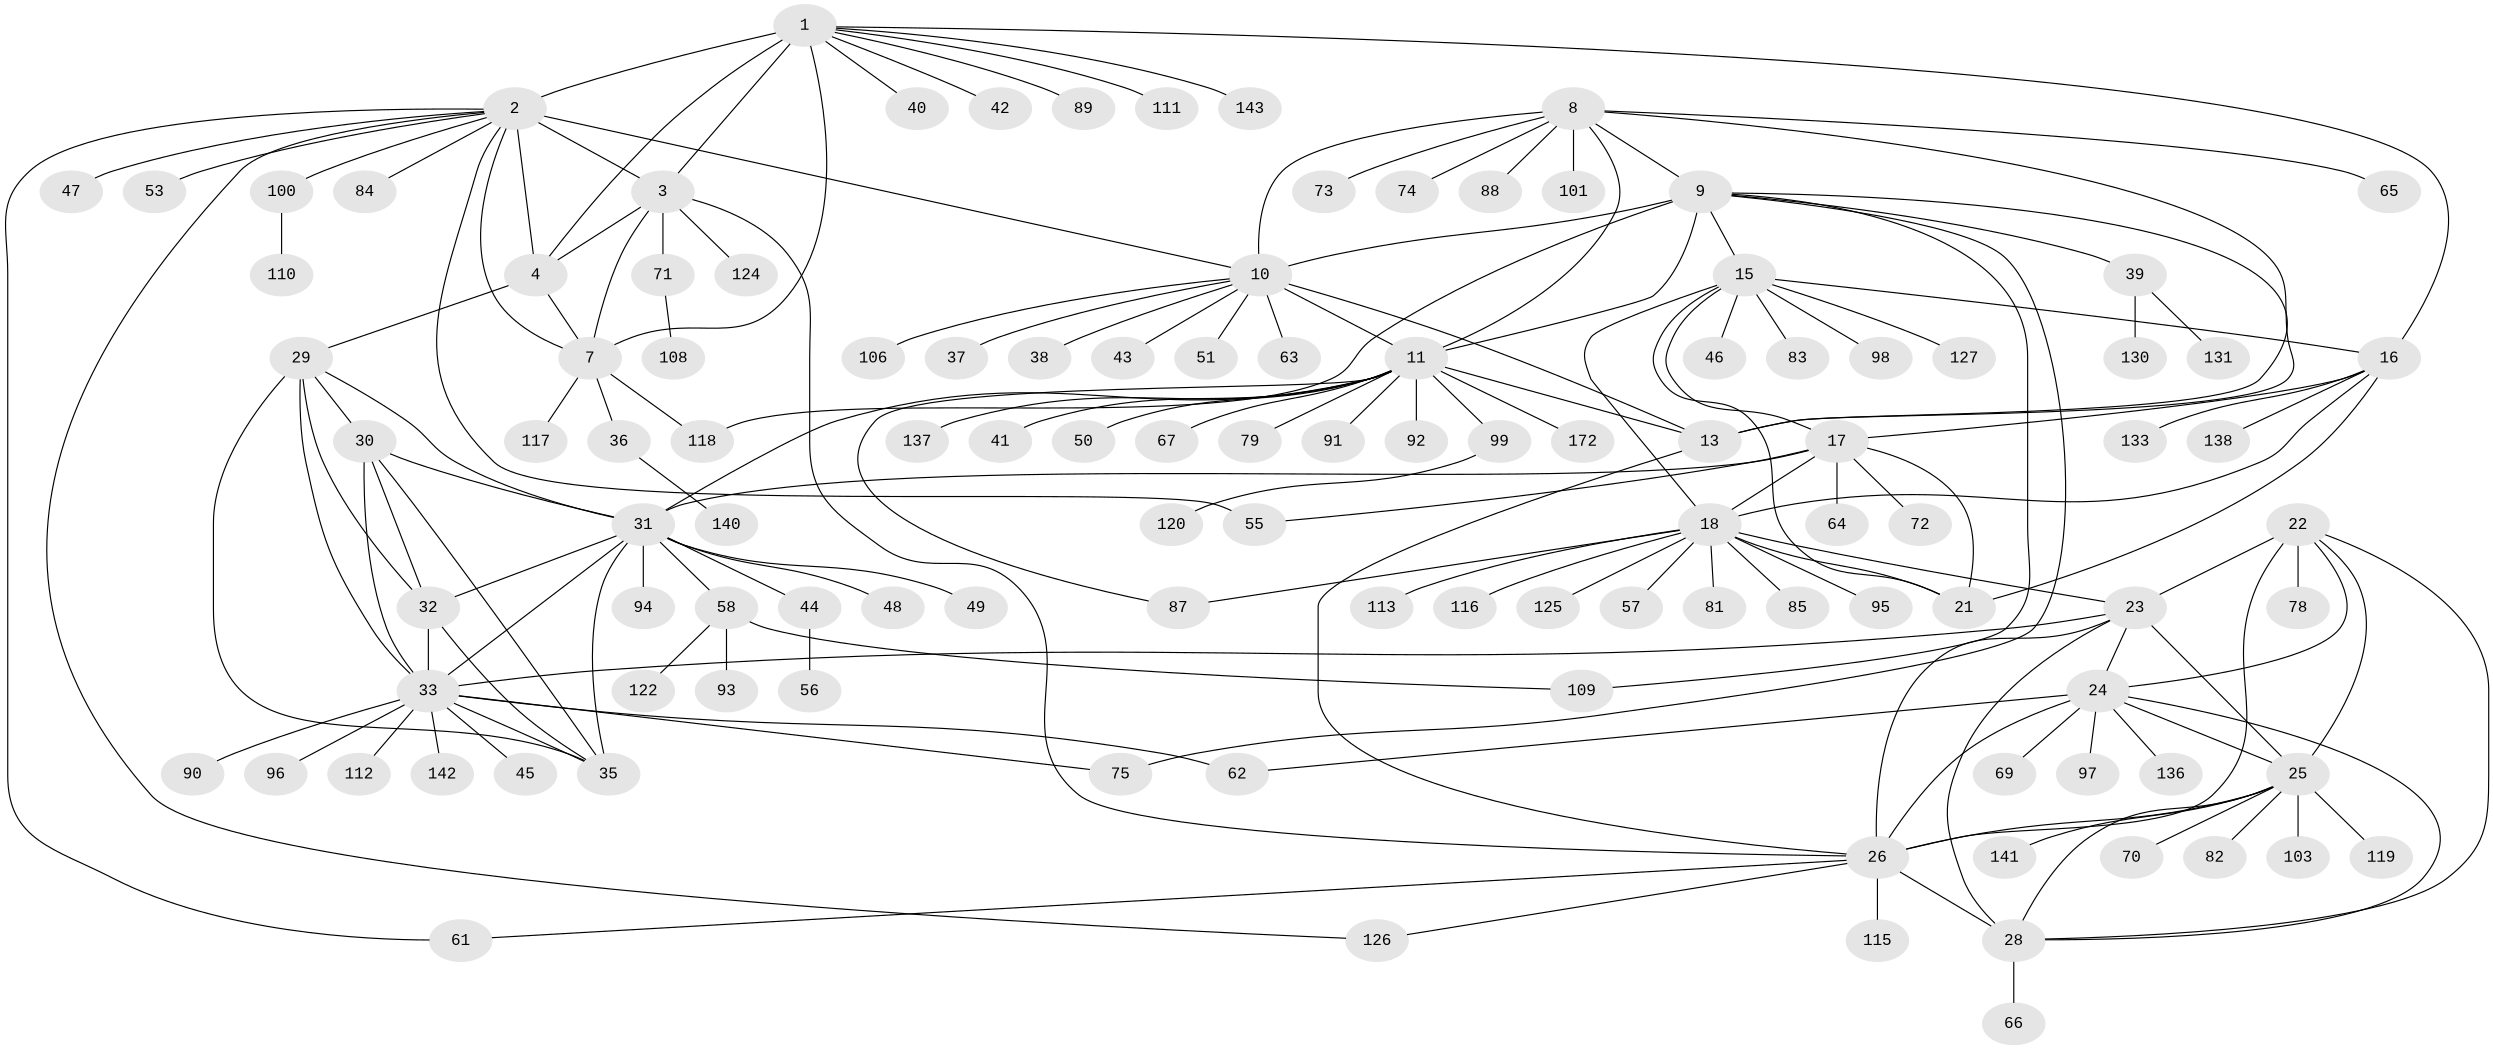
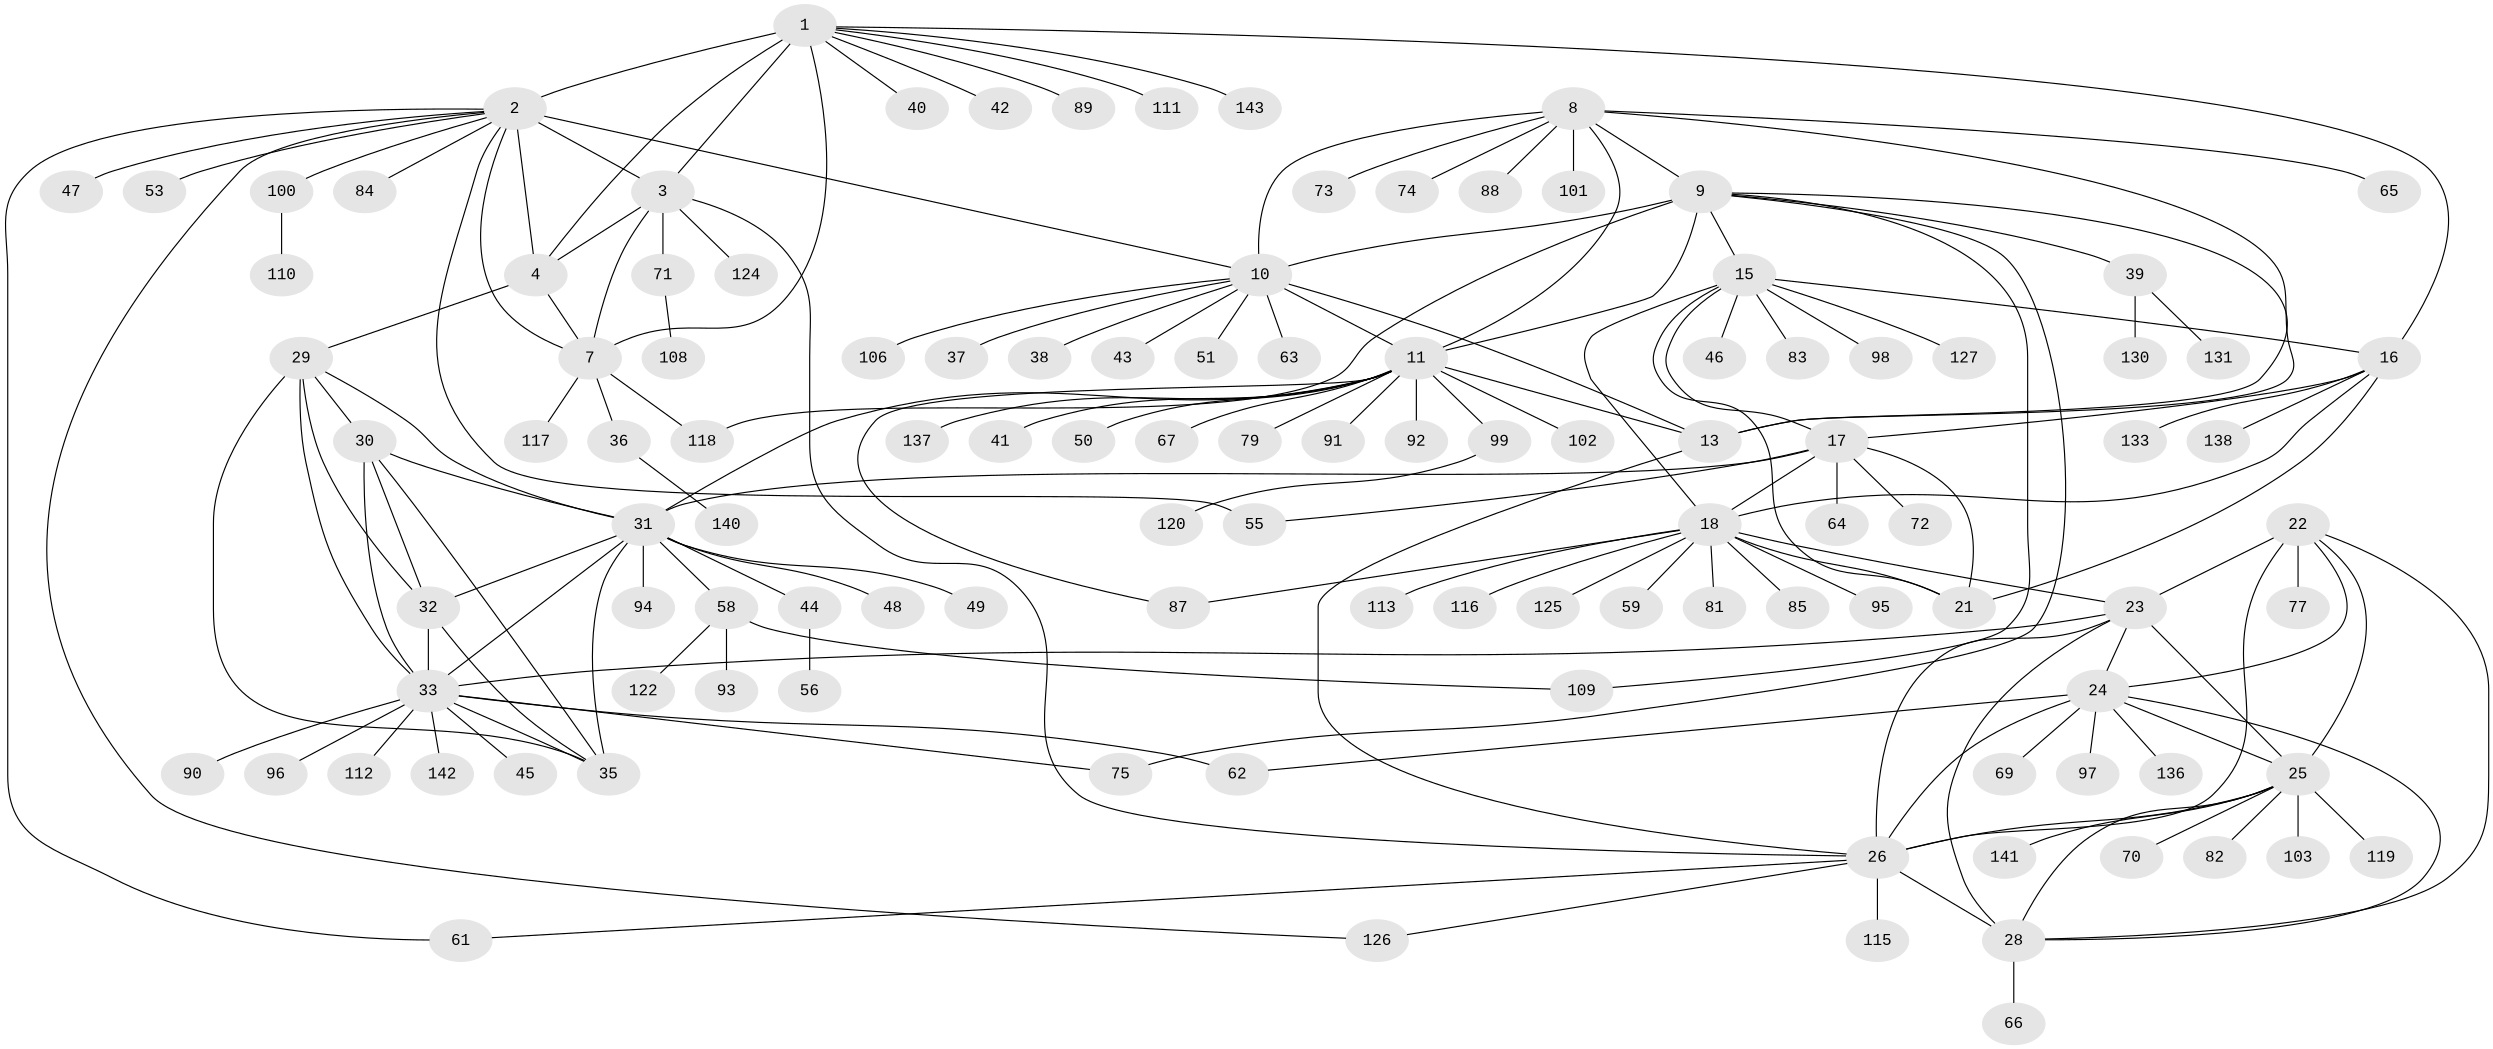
node "172": label "172" -> "102"
node "57": label "57" -> "59"
node "78": label "78" -> "77"
